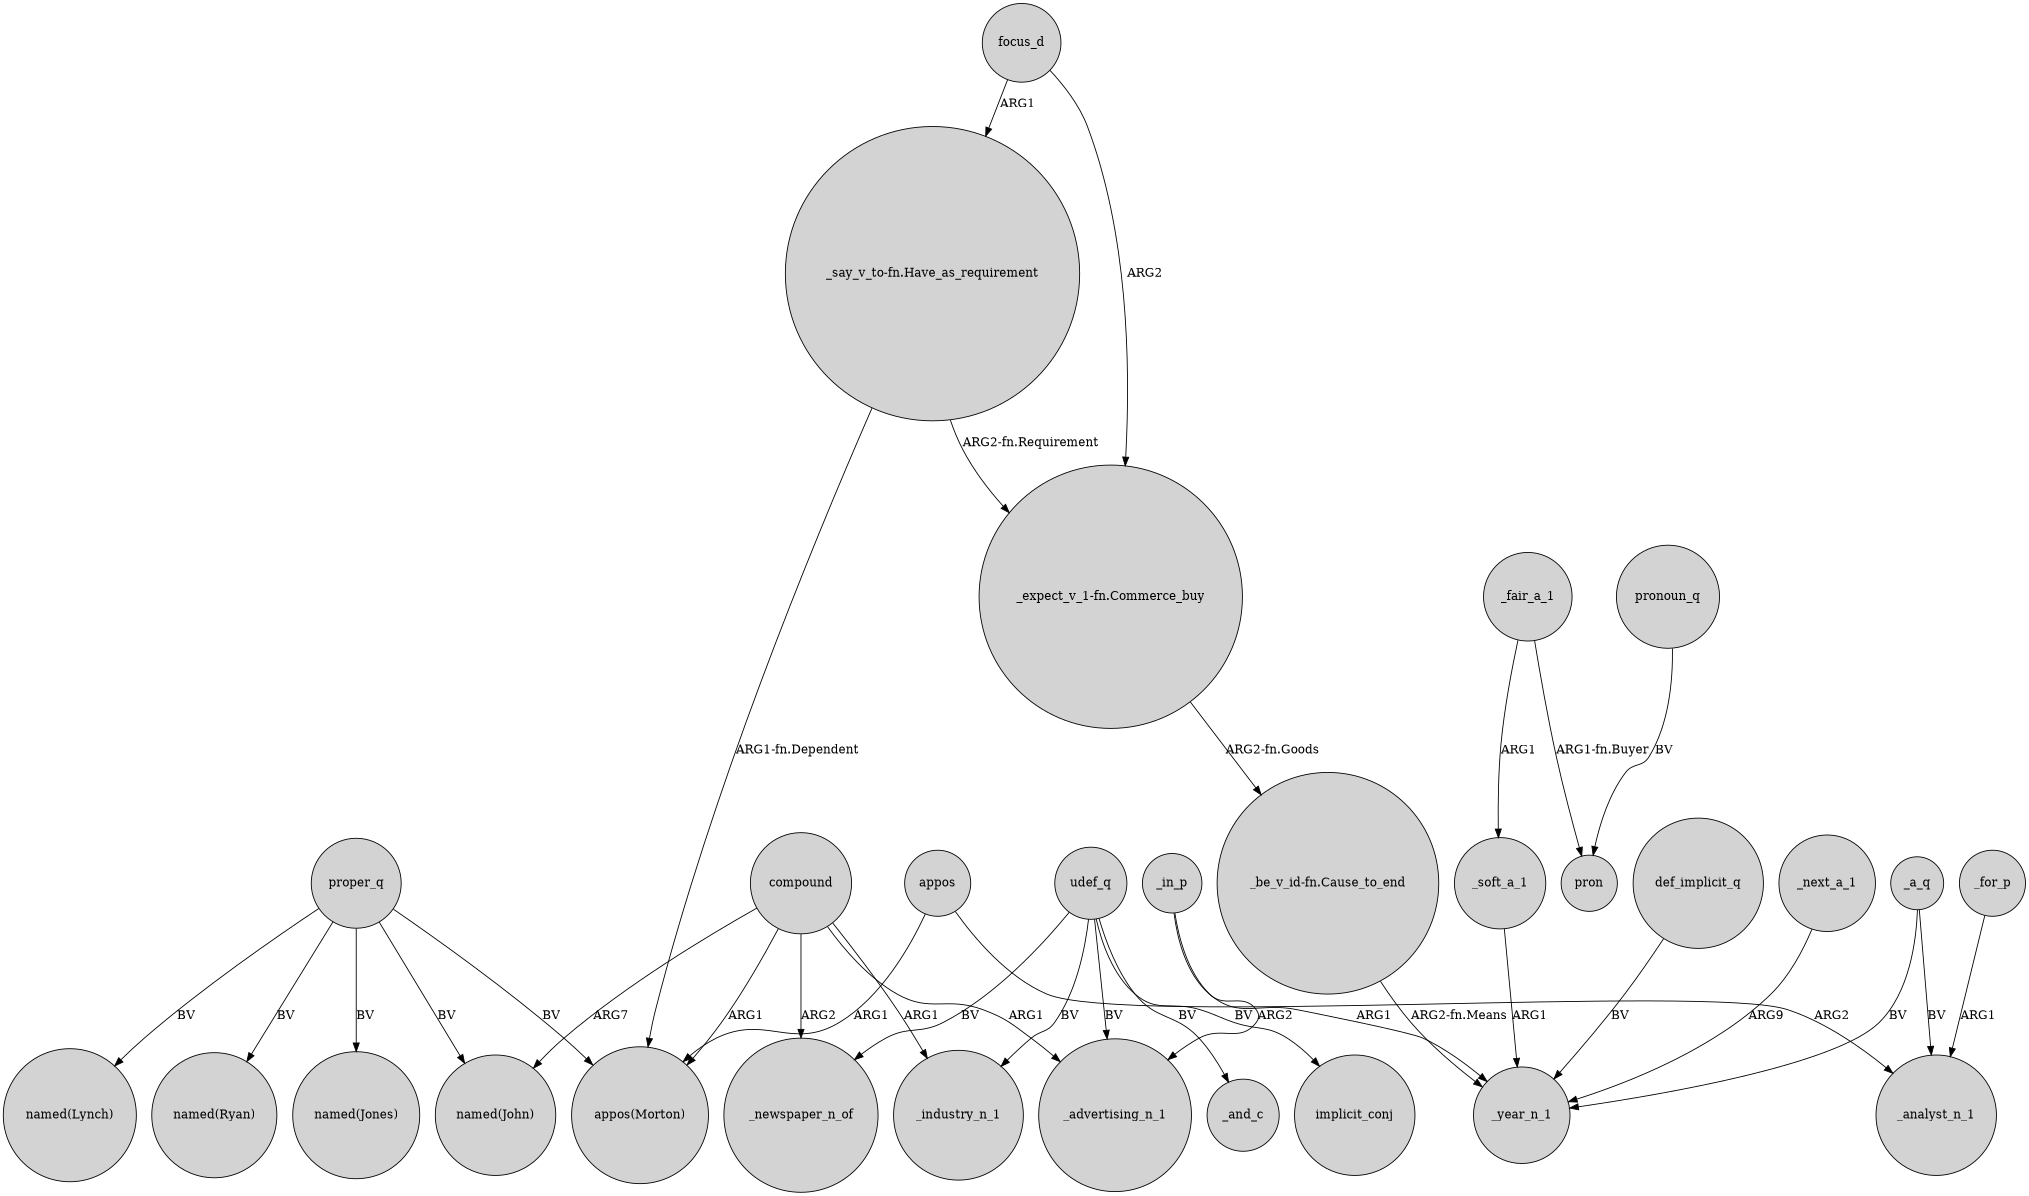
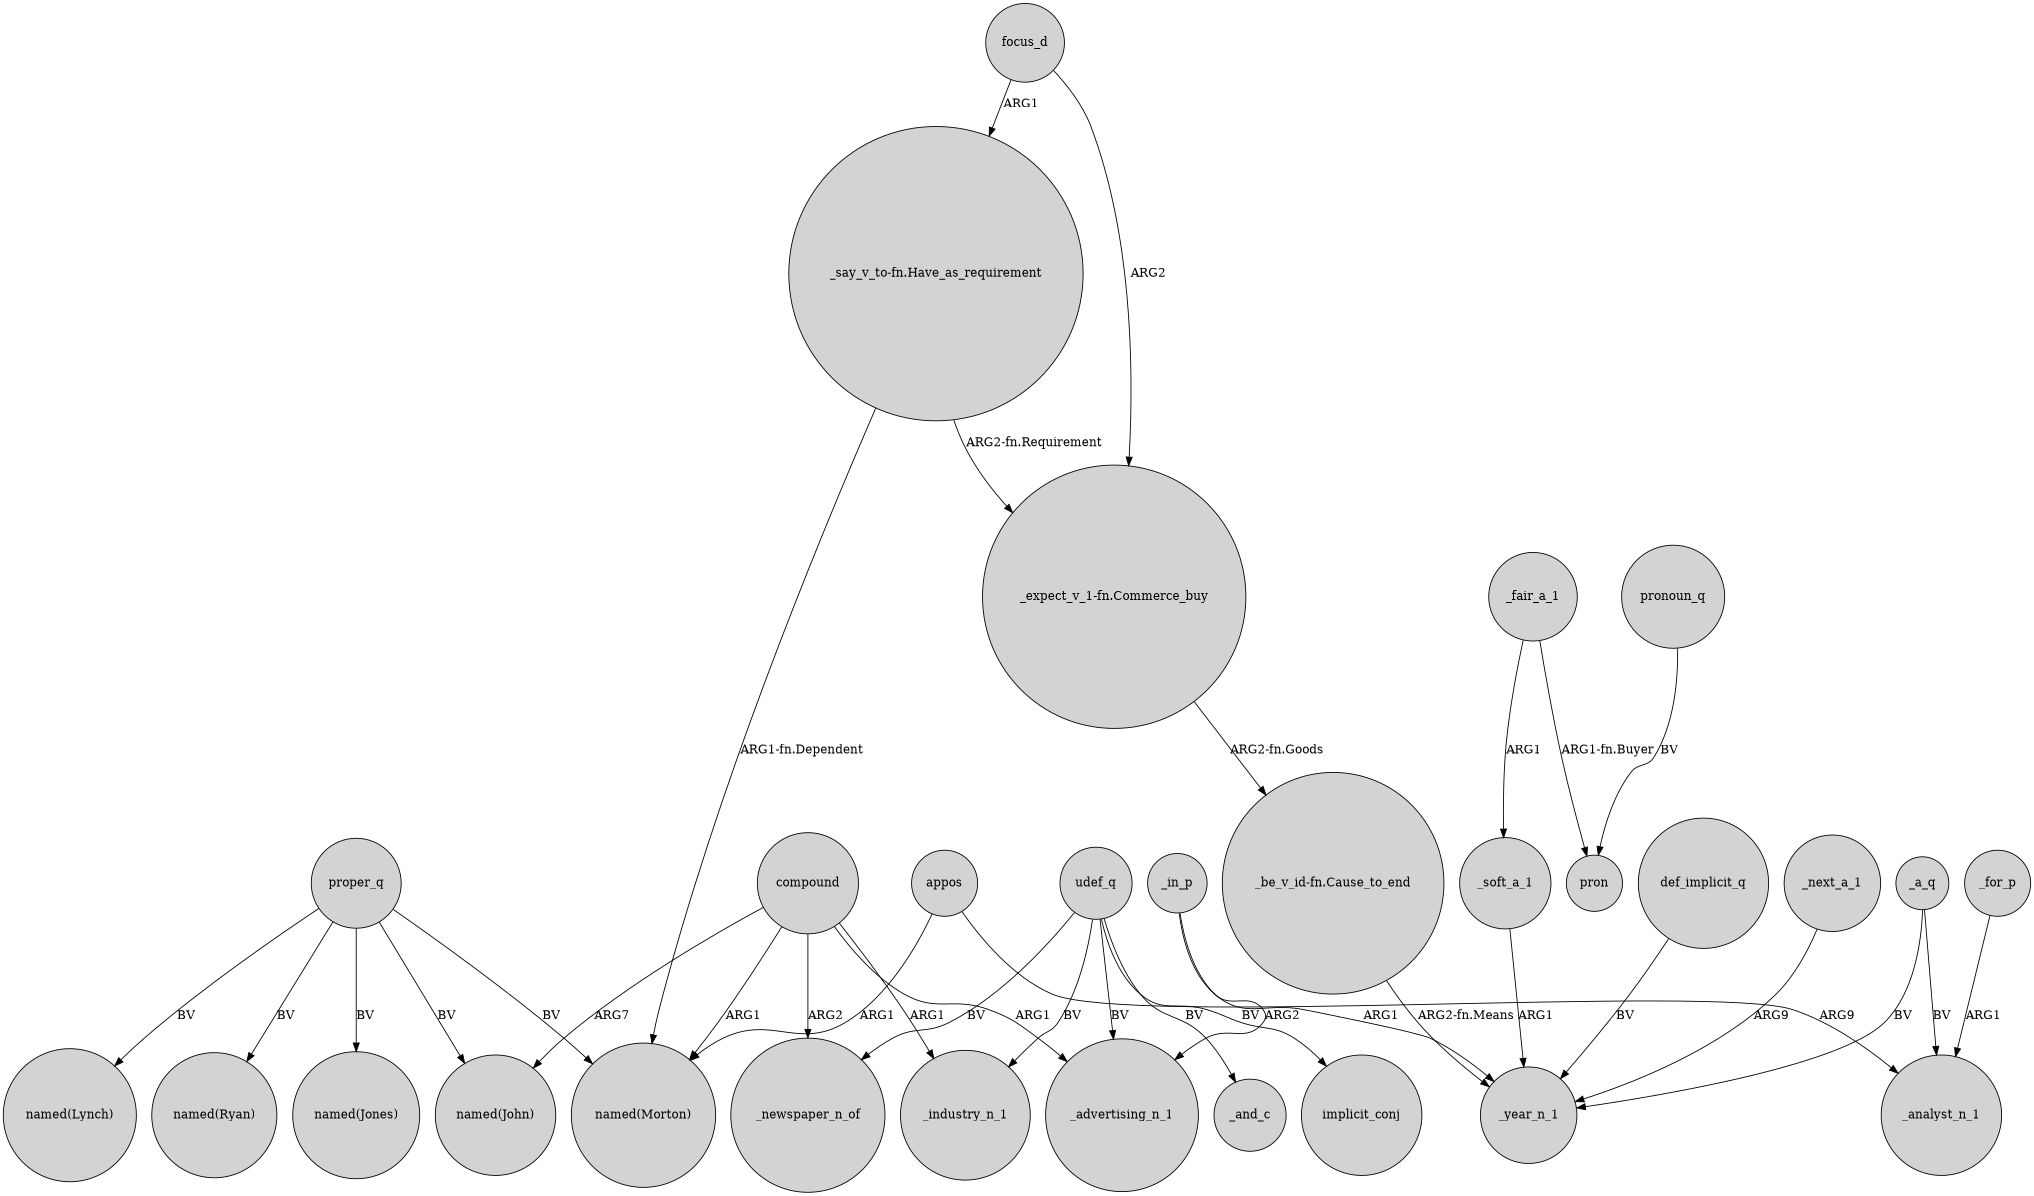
edge "appos" -> "_analyst_n_1": label "ARG2" -> "ARG9"
node "appos(Morton)": label "appos(Morton)" -> "named(Morton)"
